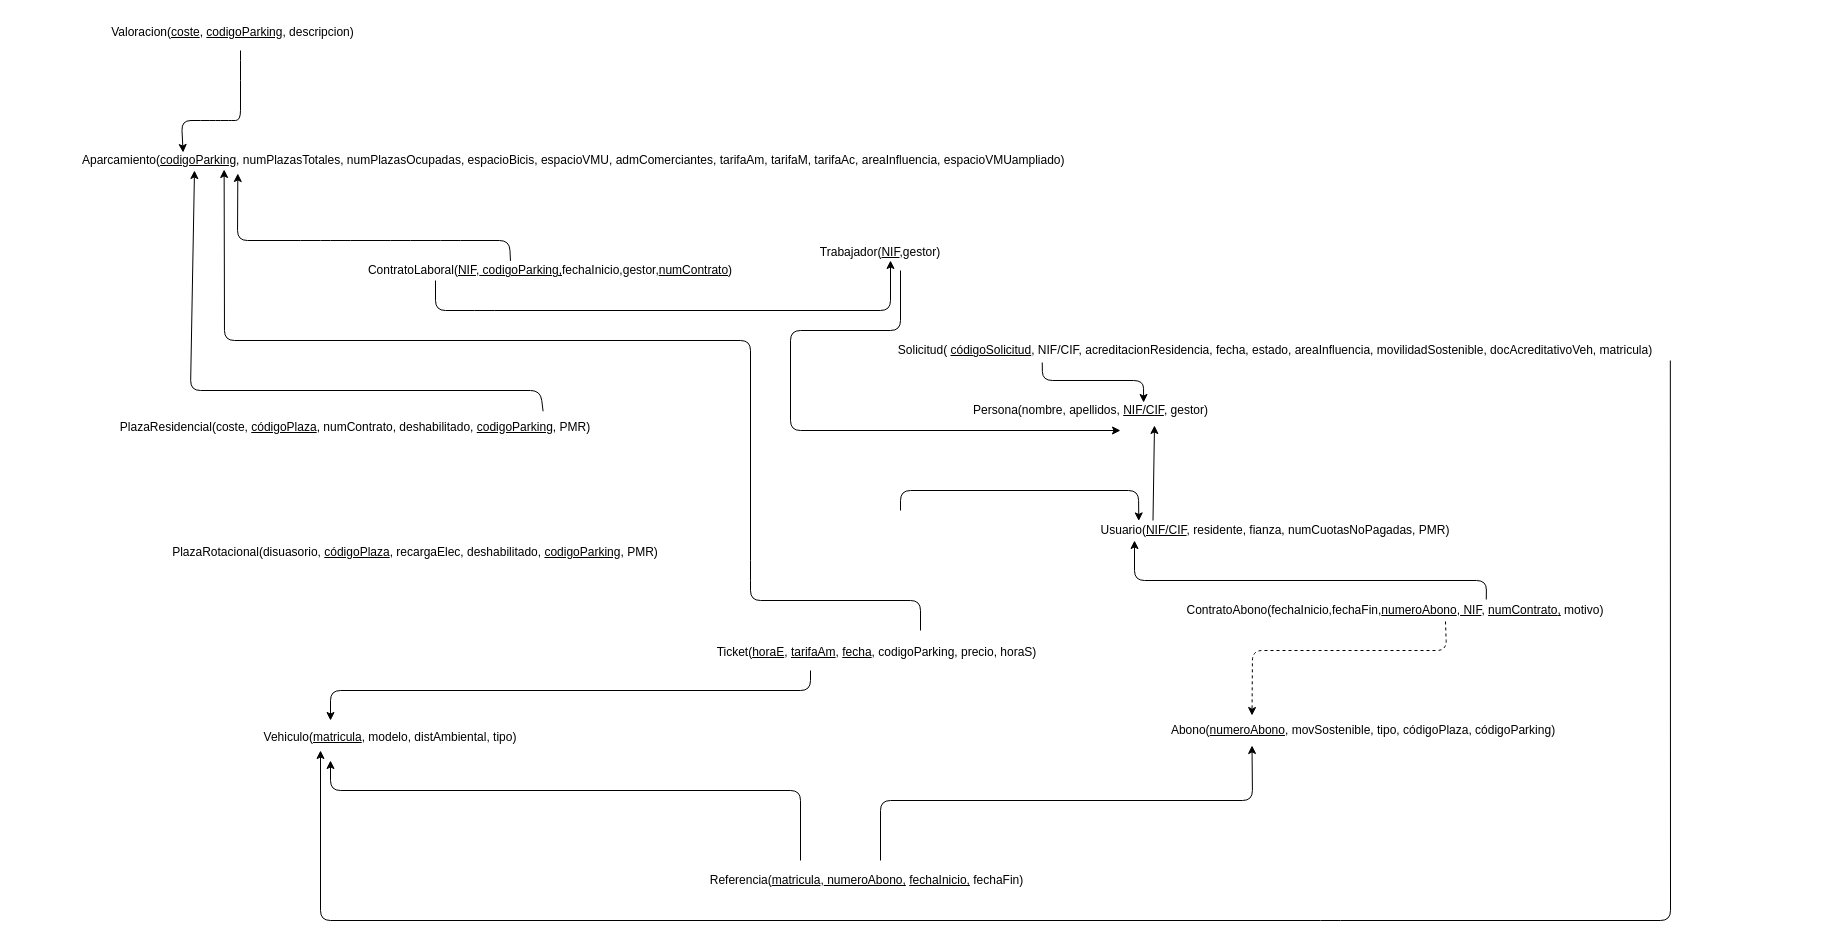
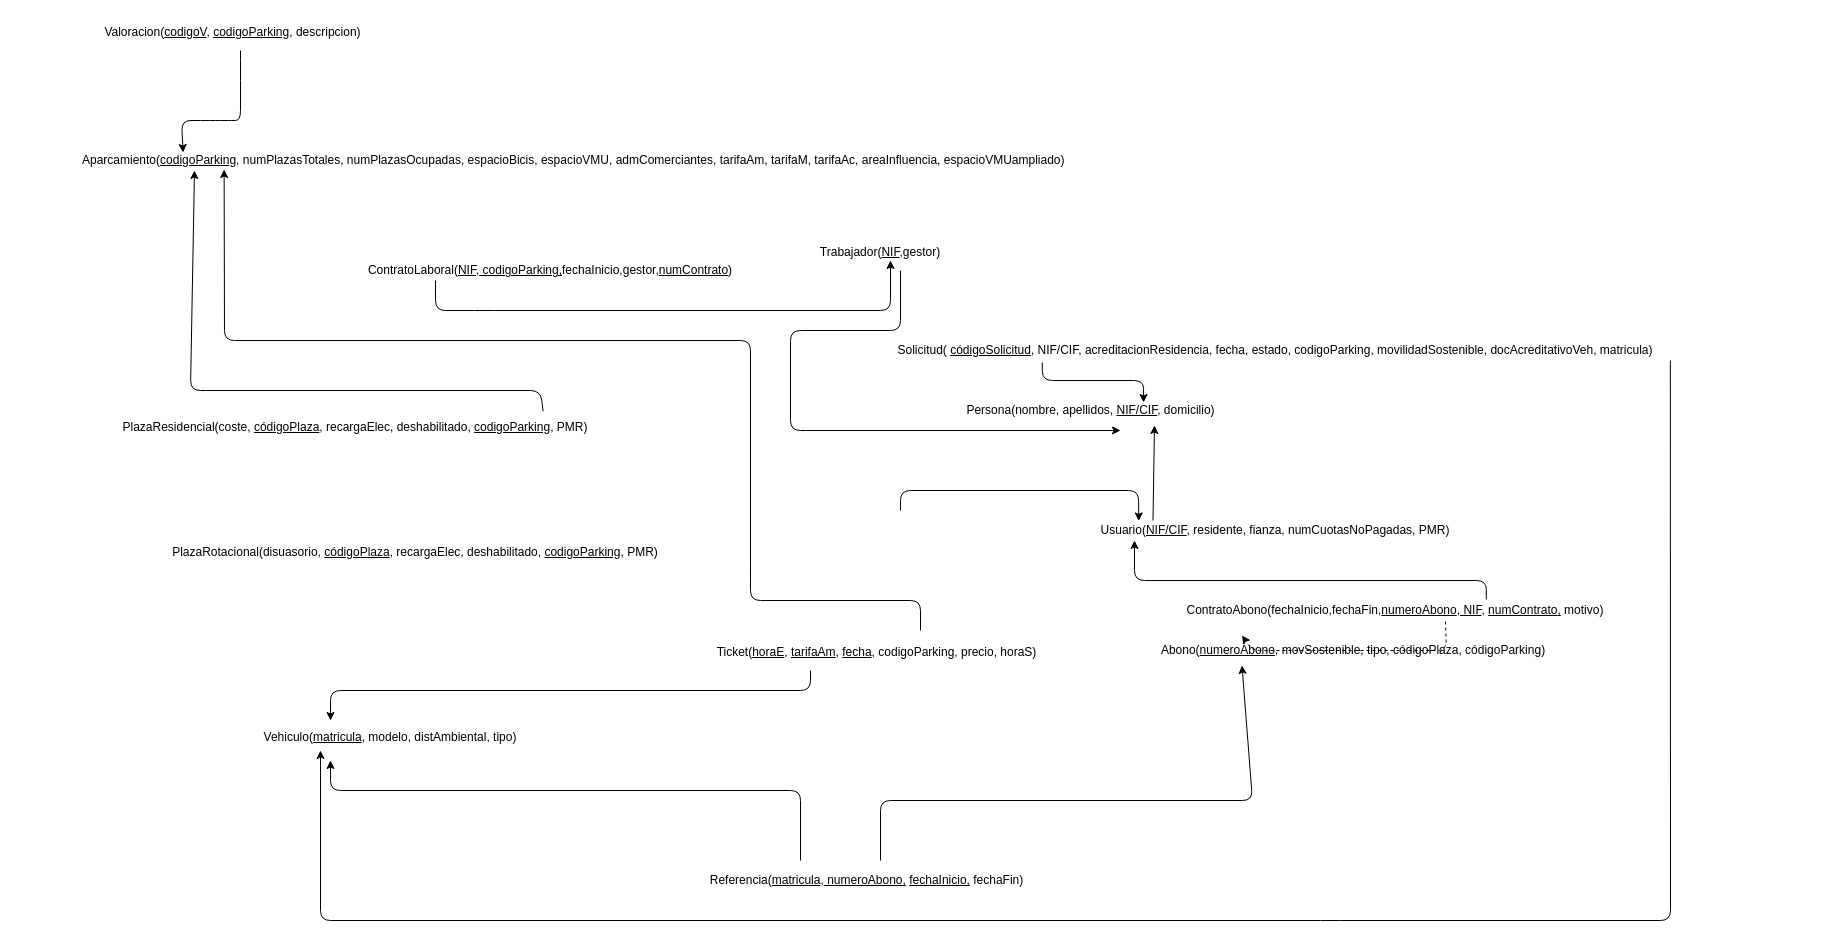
node "Valoracion(coste, codigoParking, descripcion)": label "Valoracion(coste, codigoParking, descripcion)" -> "Valoracion(codigoV, codigoParking, descripcion)"
edge "ContratoLaboral(NIF, codigoParking,fechaInicio,gestor,numContrato)" -> "Aparcamiento(codigoParking, numPlazasTotales, numPlazasOcupadas, espacioBicis, espacioVMU, admComerciantes, tarifaAm, tarifaM, tarifaAc, areaInfluencia, espacioVMUampliado)": removed
node "Solicitud( códigoSolicitud, NIF/CIF, acreditacionResidencia, fecha, estado, areaInfluencia, movilidadSostenible, docAcreditativoVeh, matricula)": label "Solicitud( códigoSolicitud, NIF/CIF, acreditacionResidencia, fecha, estado, areaInfluencia, movilidadSostenible, docAcreditativoVeh, matricula)" -> "Solicitud( códigoSolicitud, NIF/CIF, acreditacionResidencia, fecha, estado, codigoParking, movilidadSostenible, docAcreditativoVeh, matricula)"
node "Persona(nombre, apellidos, NIF/CIF, gestor)": label "Persona(nombre, apellidos, NIF/CIF, gestor)" -> "Persona(nombre, apellidos, NIF/CIF, domicilio)"
node "PlazaResidencial(coste, códigoPlaza, numContrato, deshabilitado, codigoParking, PMR)": label "PlazaResidencial(coste, códigoPlaza, numContrato, deshabilitado, codigoParking, PMR)" -> "PlazaResidencial(coste, códigoPlaza, recargaElec, deshabilitado, codigoParking, PMR)"
node "Abono(numeroAbono, movSostenible, tipo, códigoPlaza, códigoParking)": moved (1364, 731) -> (1354, 651)
